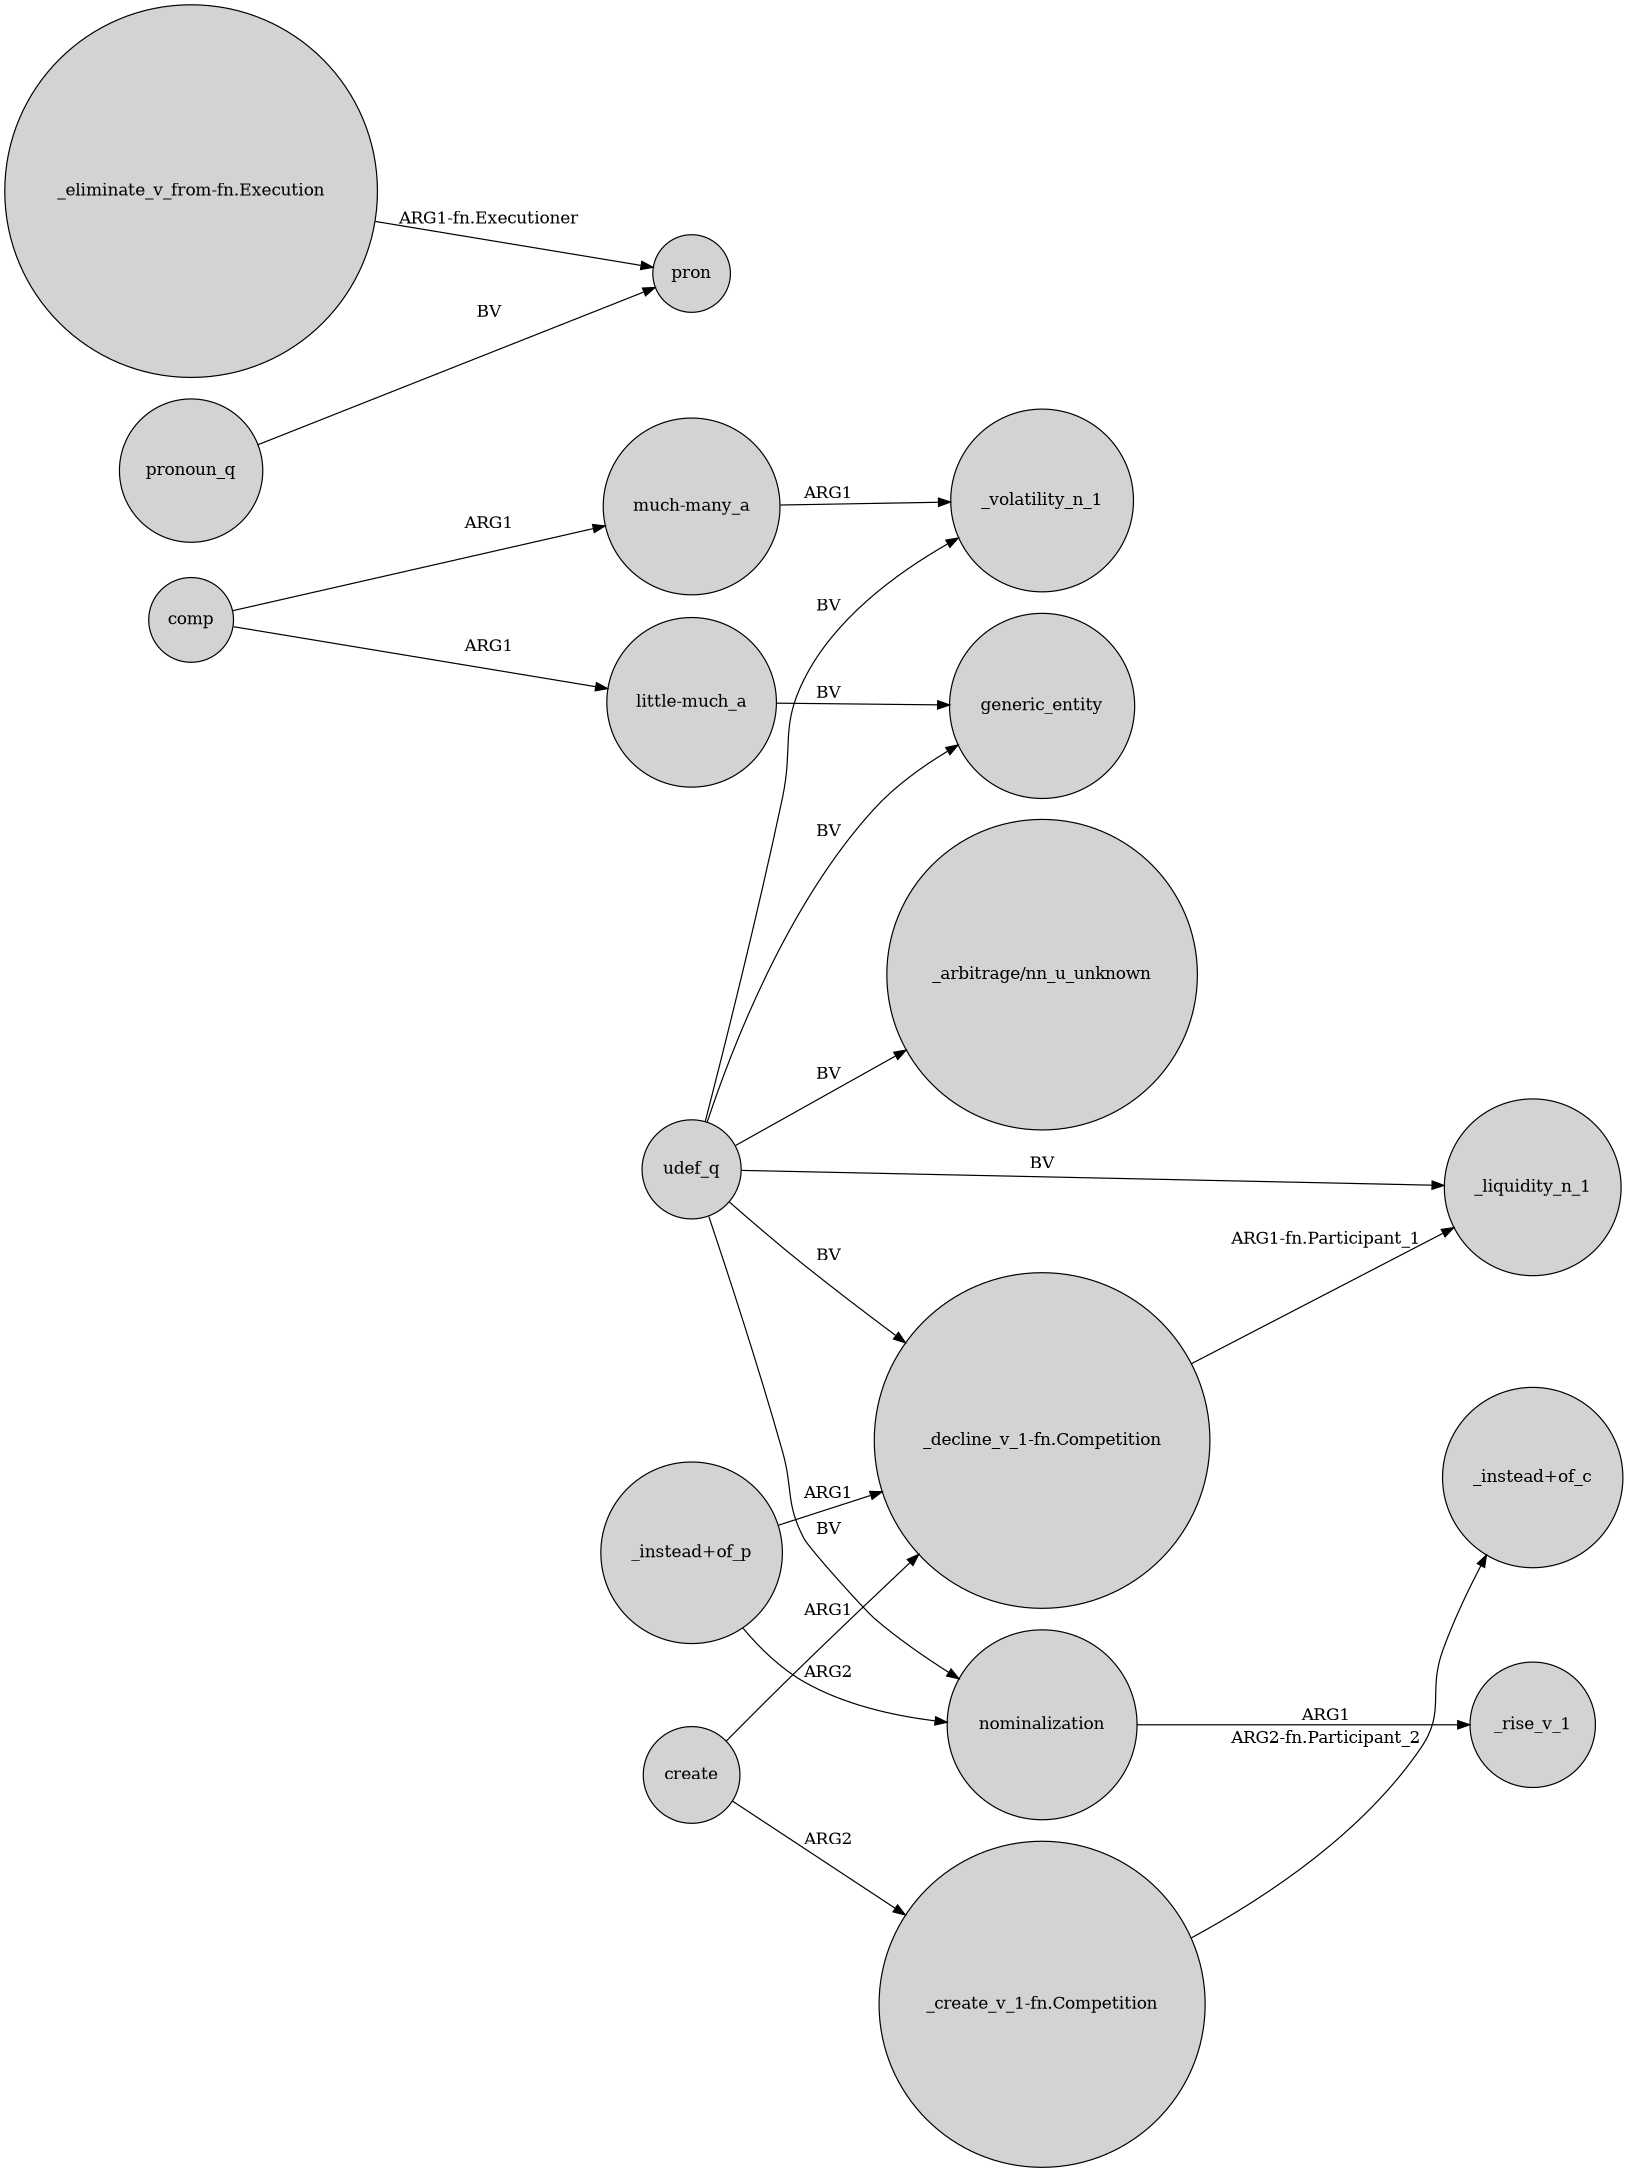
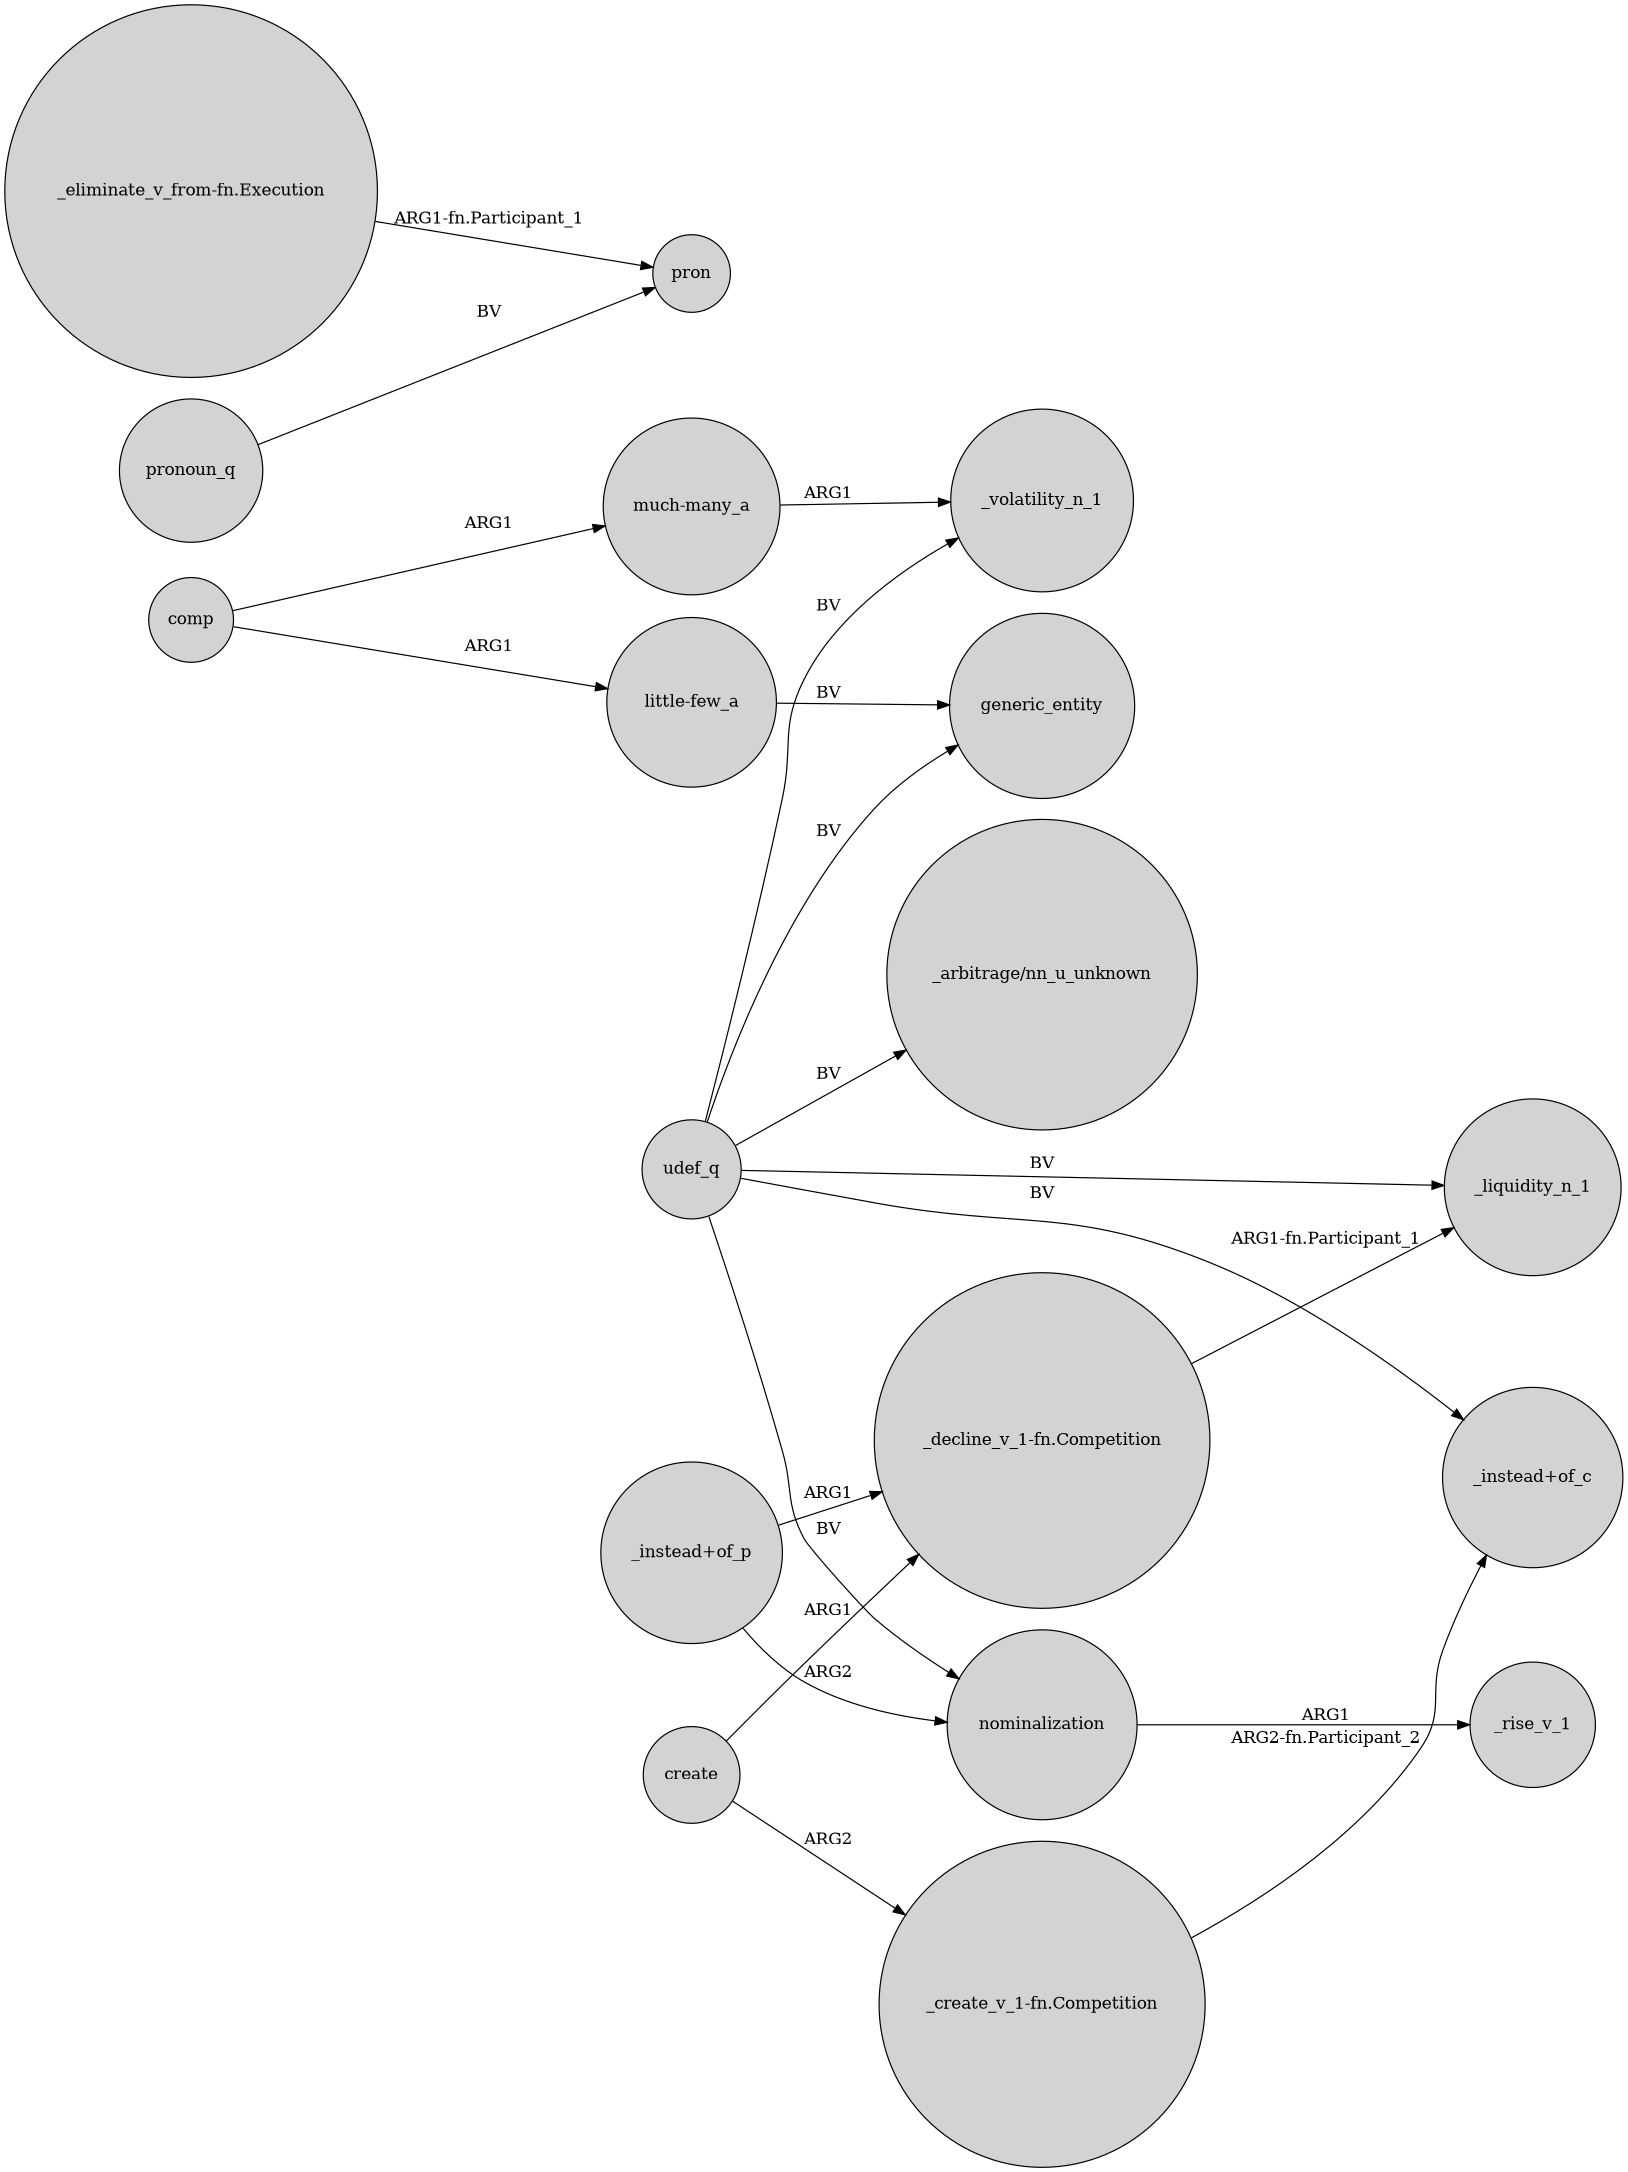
edge "_eliminate_v_from-fn.Execution" -> "pron": label "ARG1-fn.Executioner" -> "ARG1-fn.Participant_1"
node "little-much_a": label "little-much_a" -> "little-few_a"
edge "udef_q" -> "_decline_v_1-fn.Competition": now "udef_q" -> "_instead+of_c"
